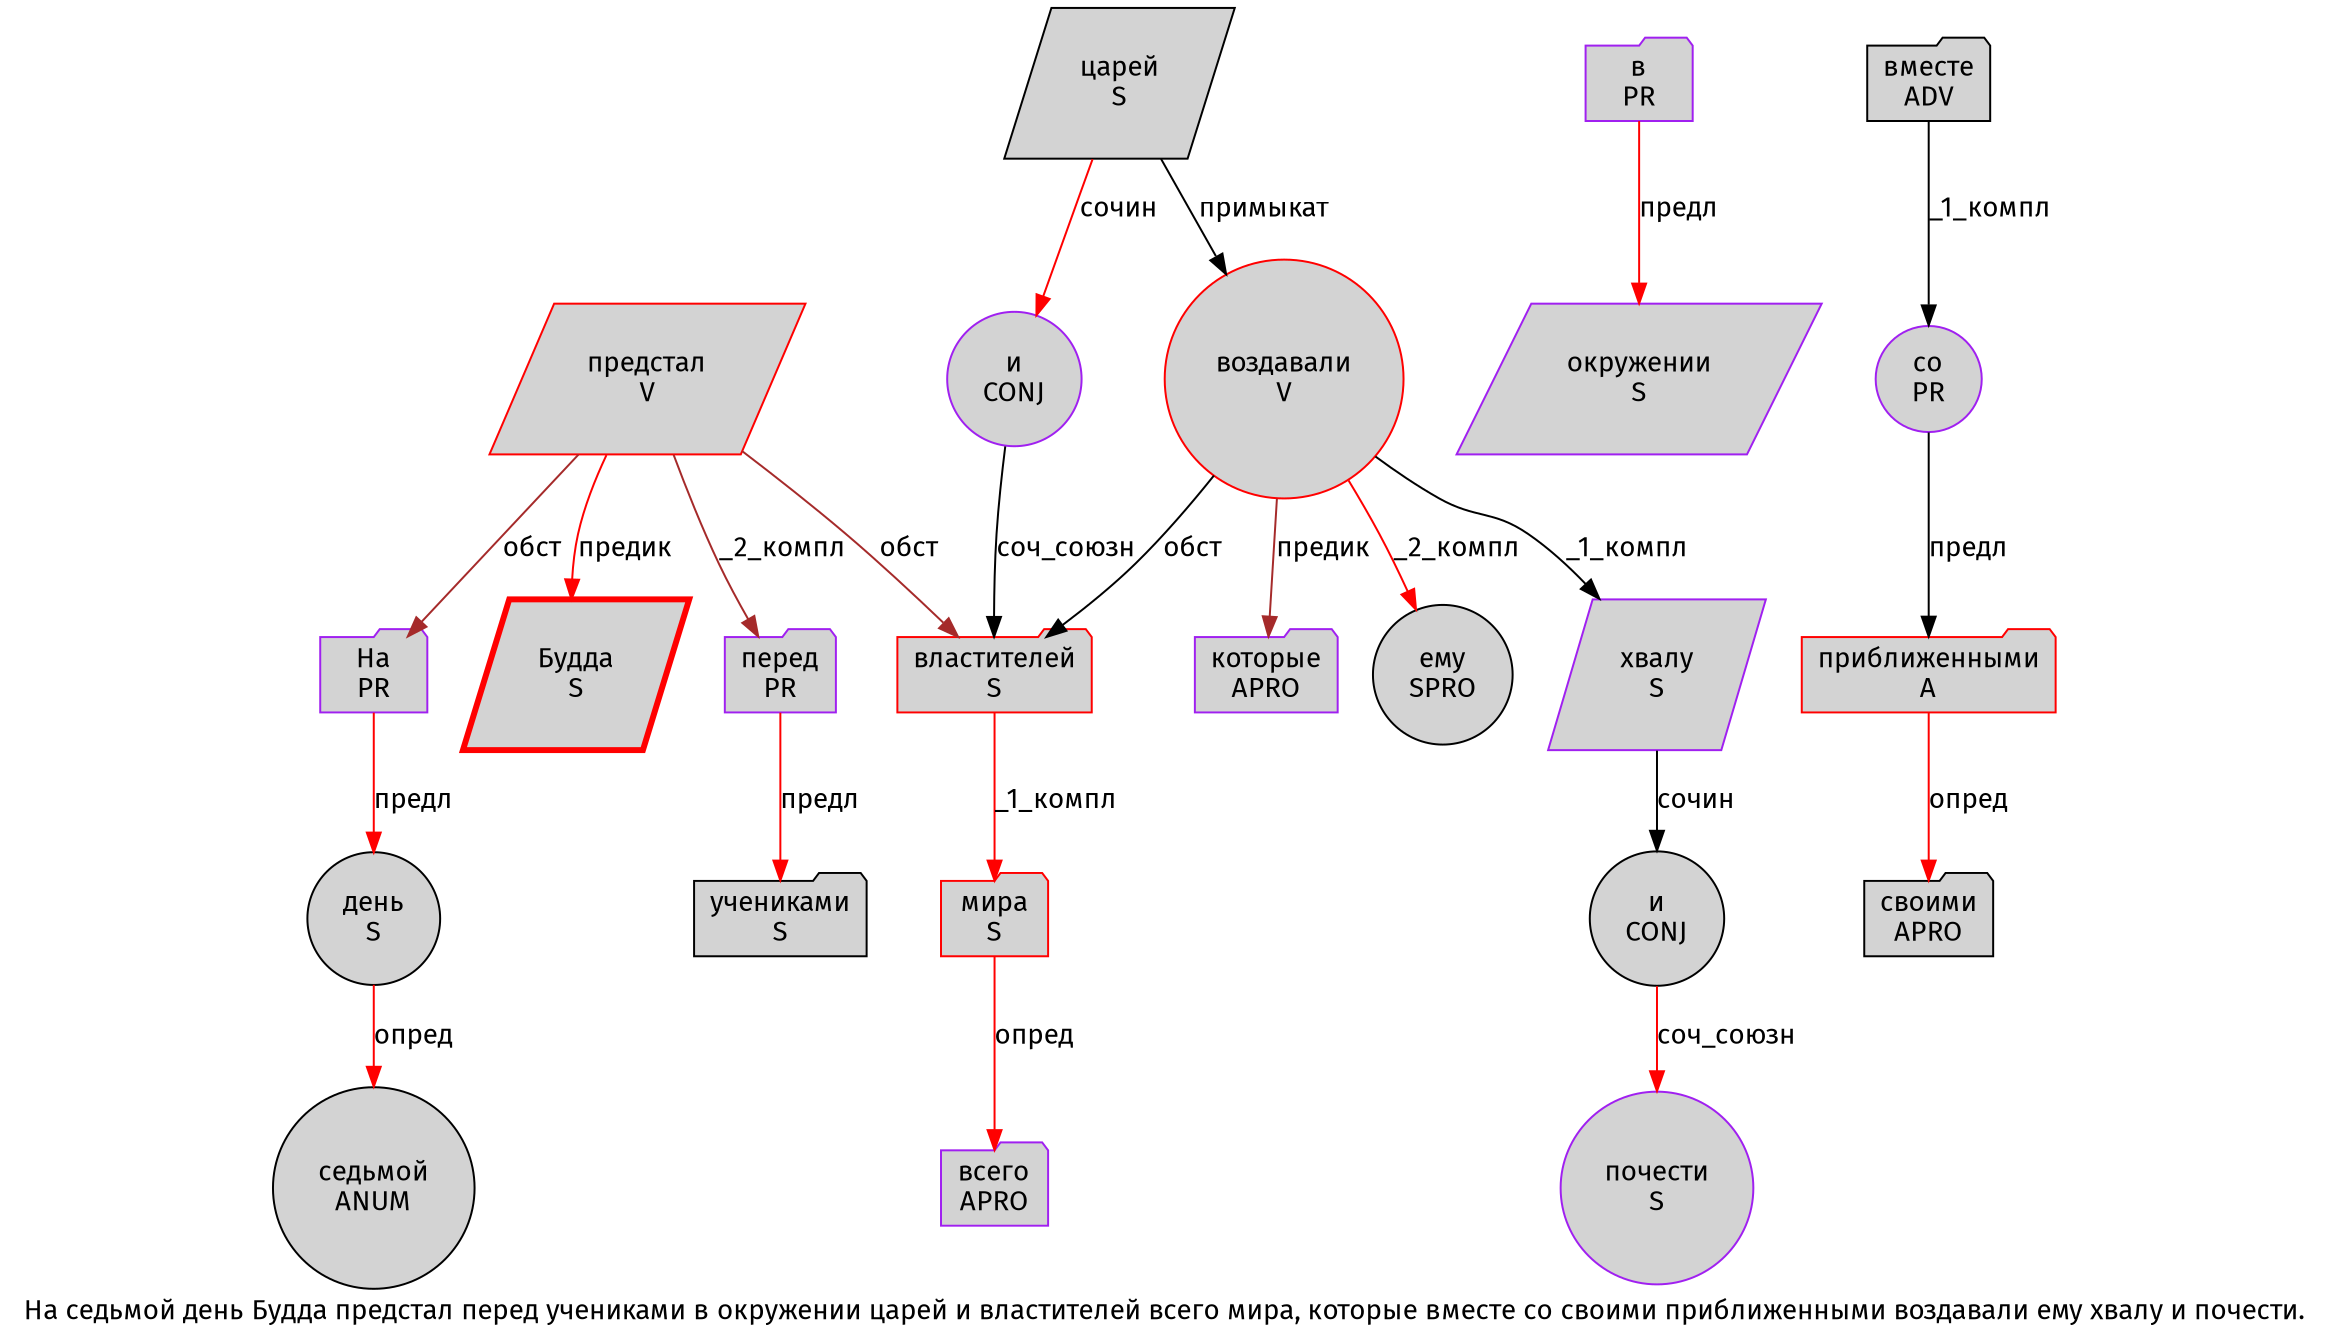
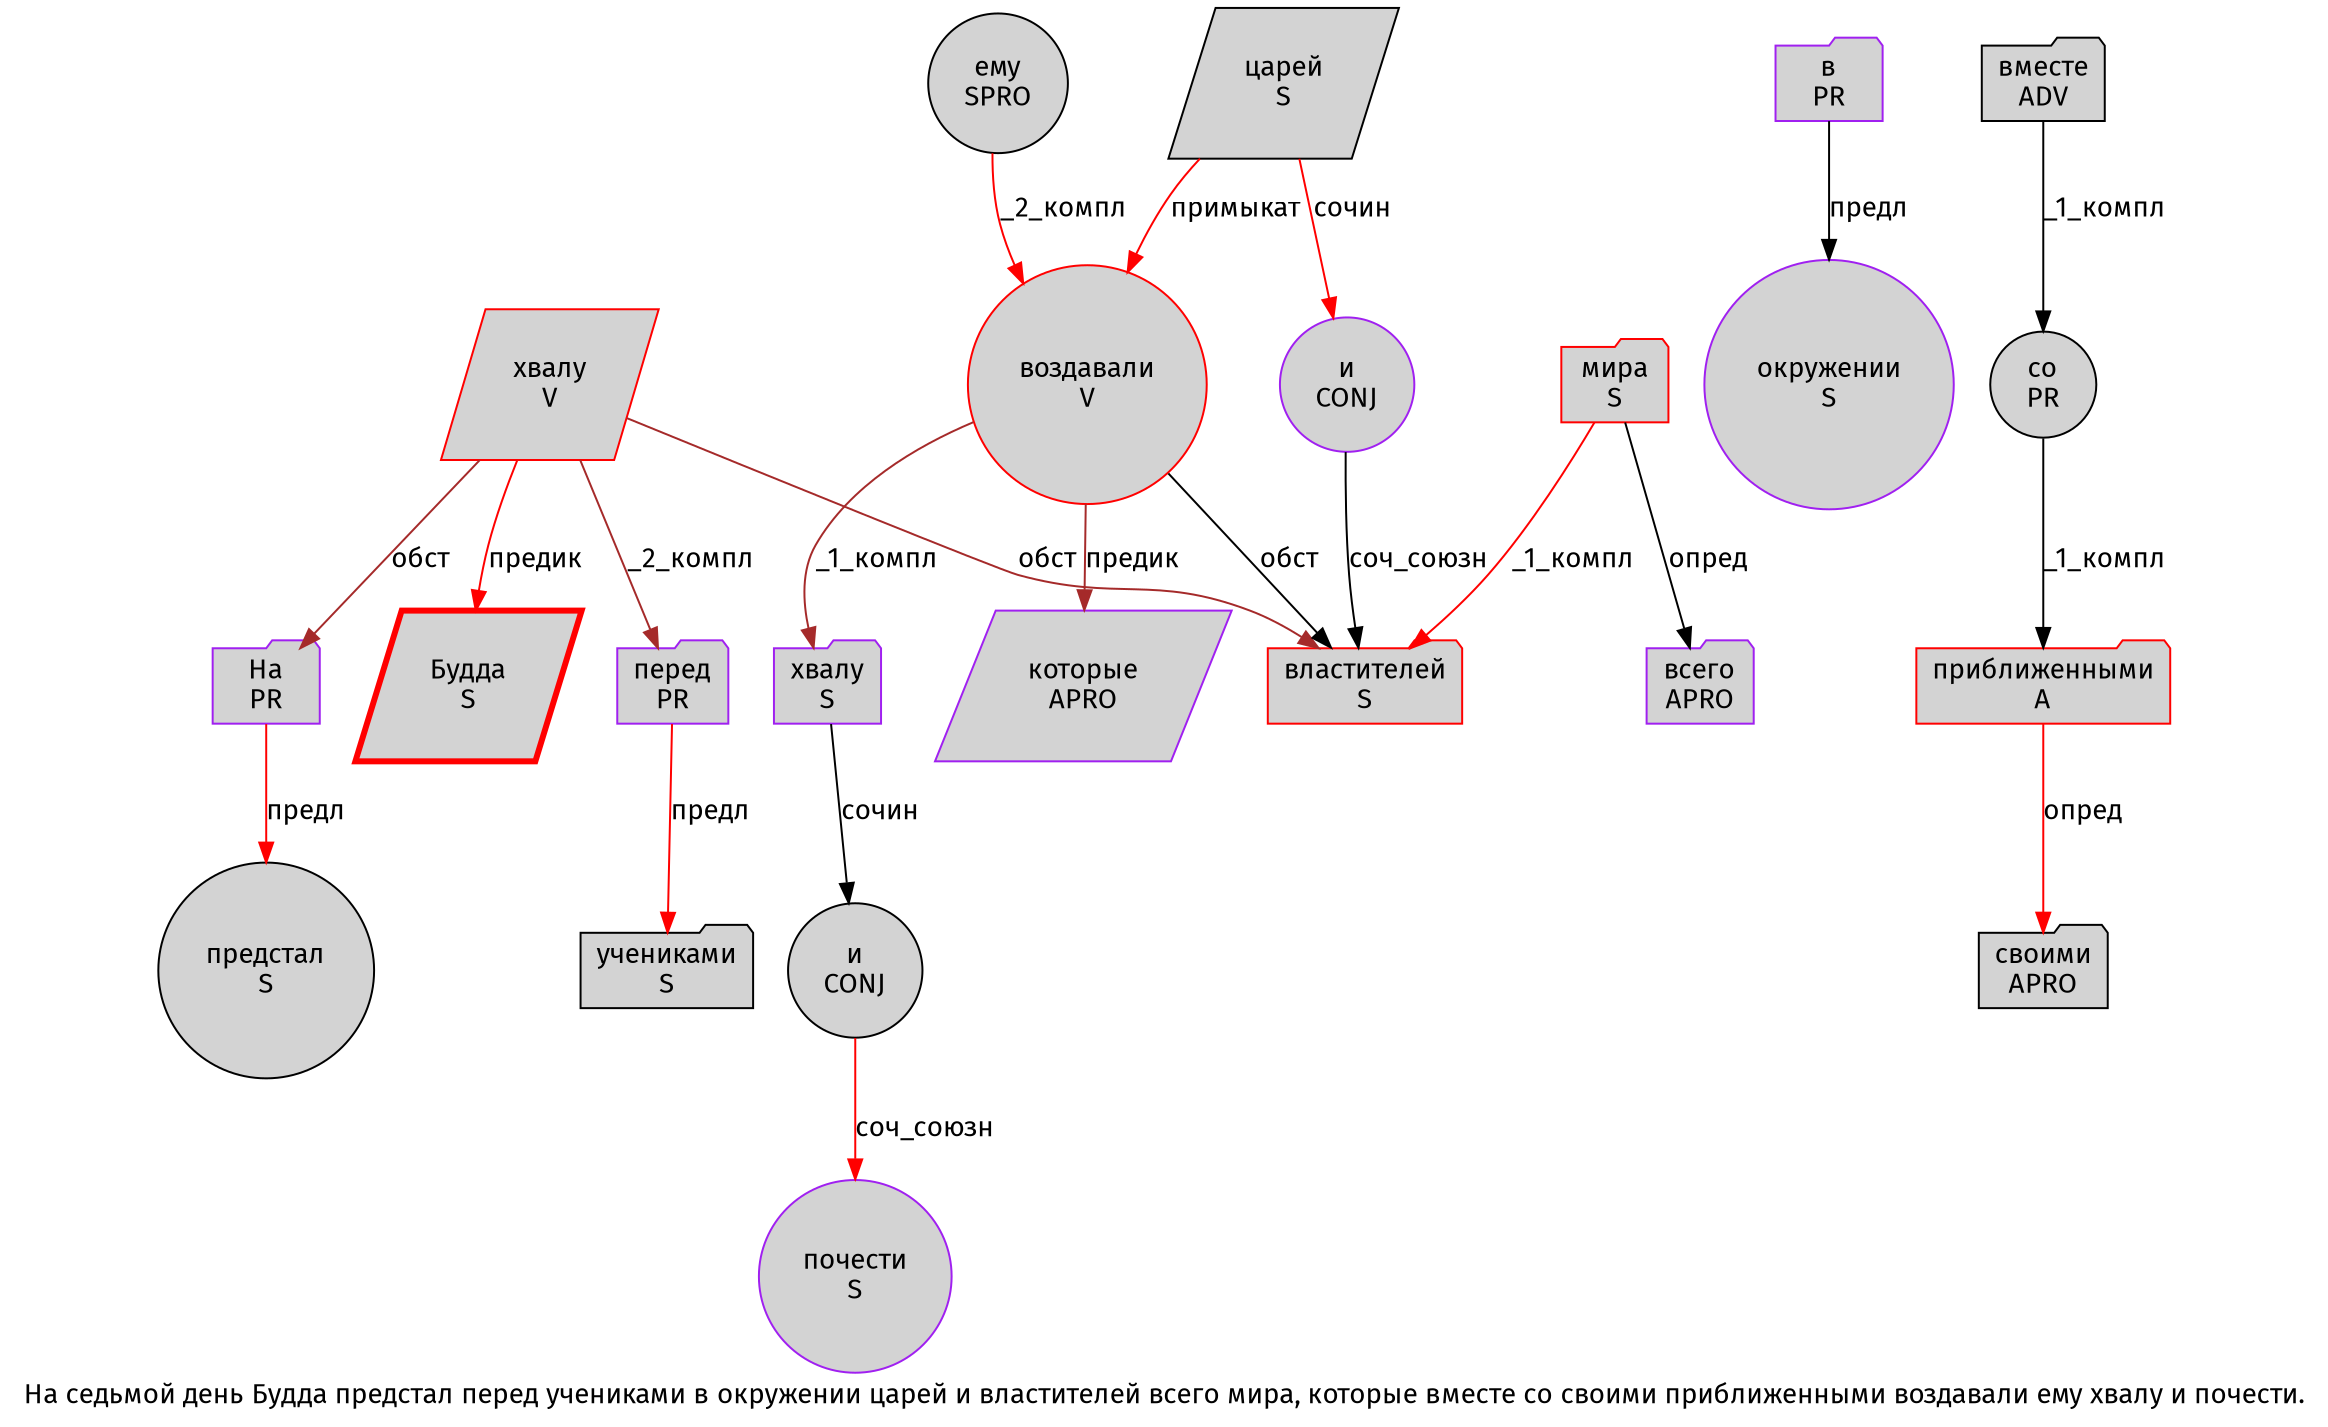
edge "в PR" -> "окружении S": color red -> black
edge "царей S" -> "воздавали V": color black -> red
node "предстал V": label "предстал V" -> "хвалу V"
node "окружении S": shape parallelogram -> circle
node "со PR": color purple -> black
edge "воздавали V" -> "хвалу S": color black -> brown
edge "воздавали V" -> "ему SPRO": reversed
edge "со PR" -> "приближенными A": label "предл" -> "_1_компл"
node "которые APRO": shape folder -> parallelogram
node "хвалу S": shape parallelogram -> folder
edge "властителей S" -> "мира S": reversed
node "день S": label "день S" -> "предстал S"
edge "мира S" -> "всего APRO": color red -> black
node "седьмой ANUM": removed
